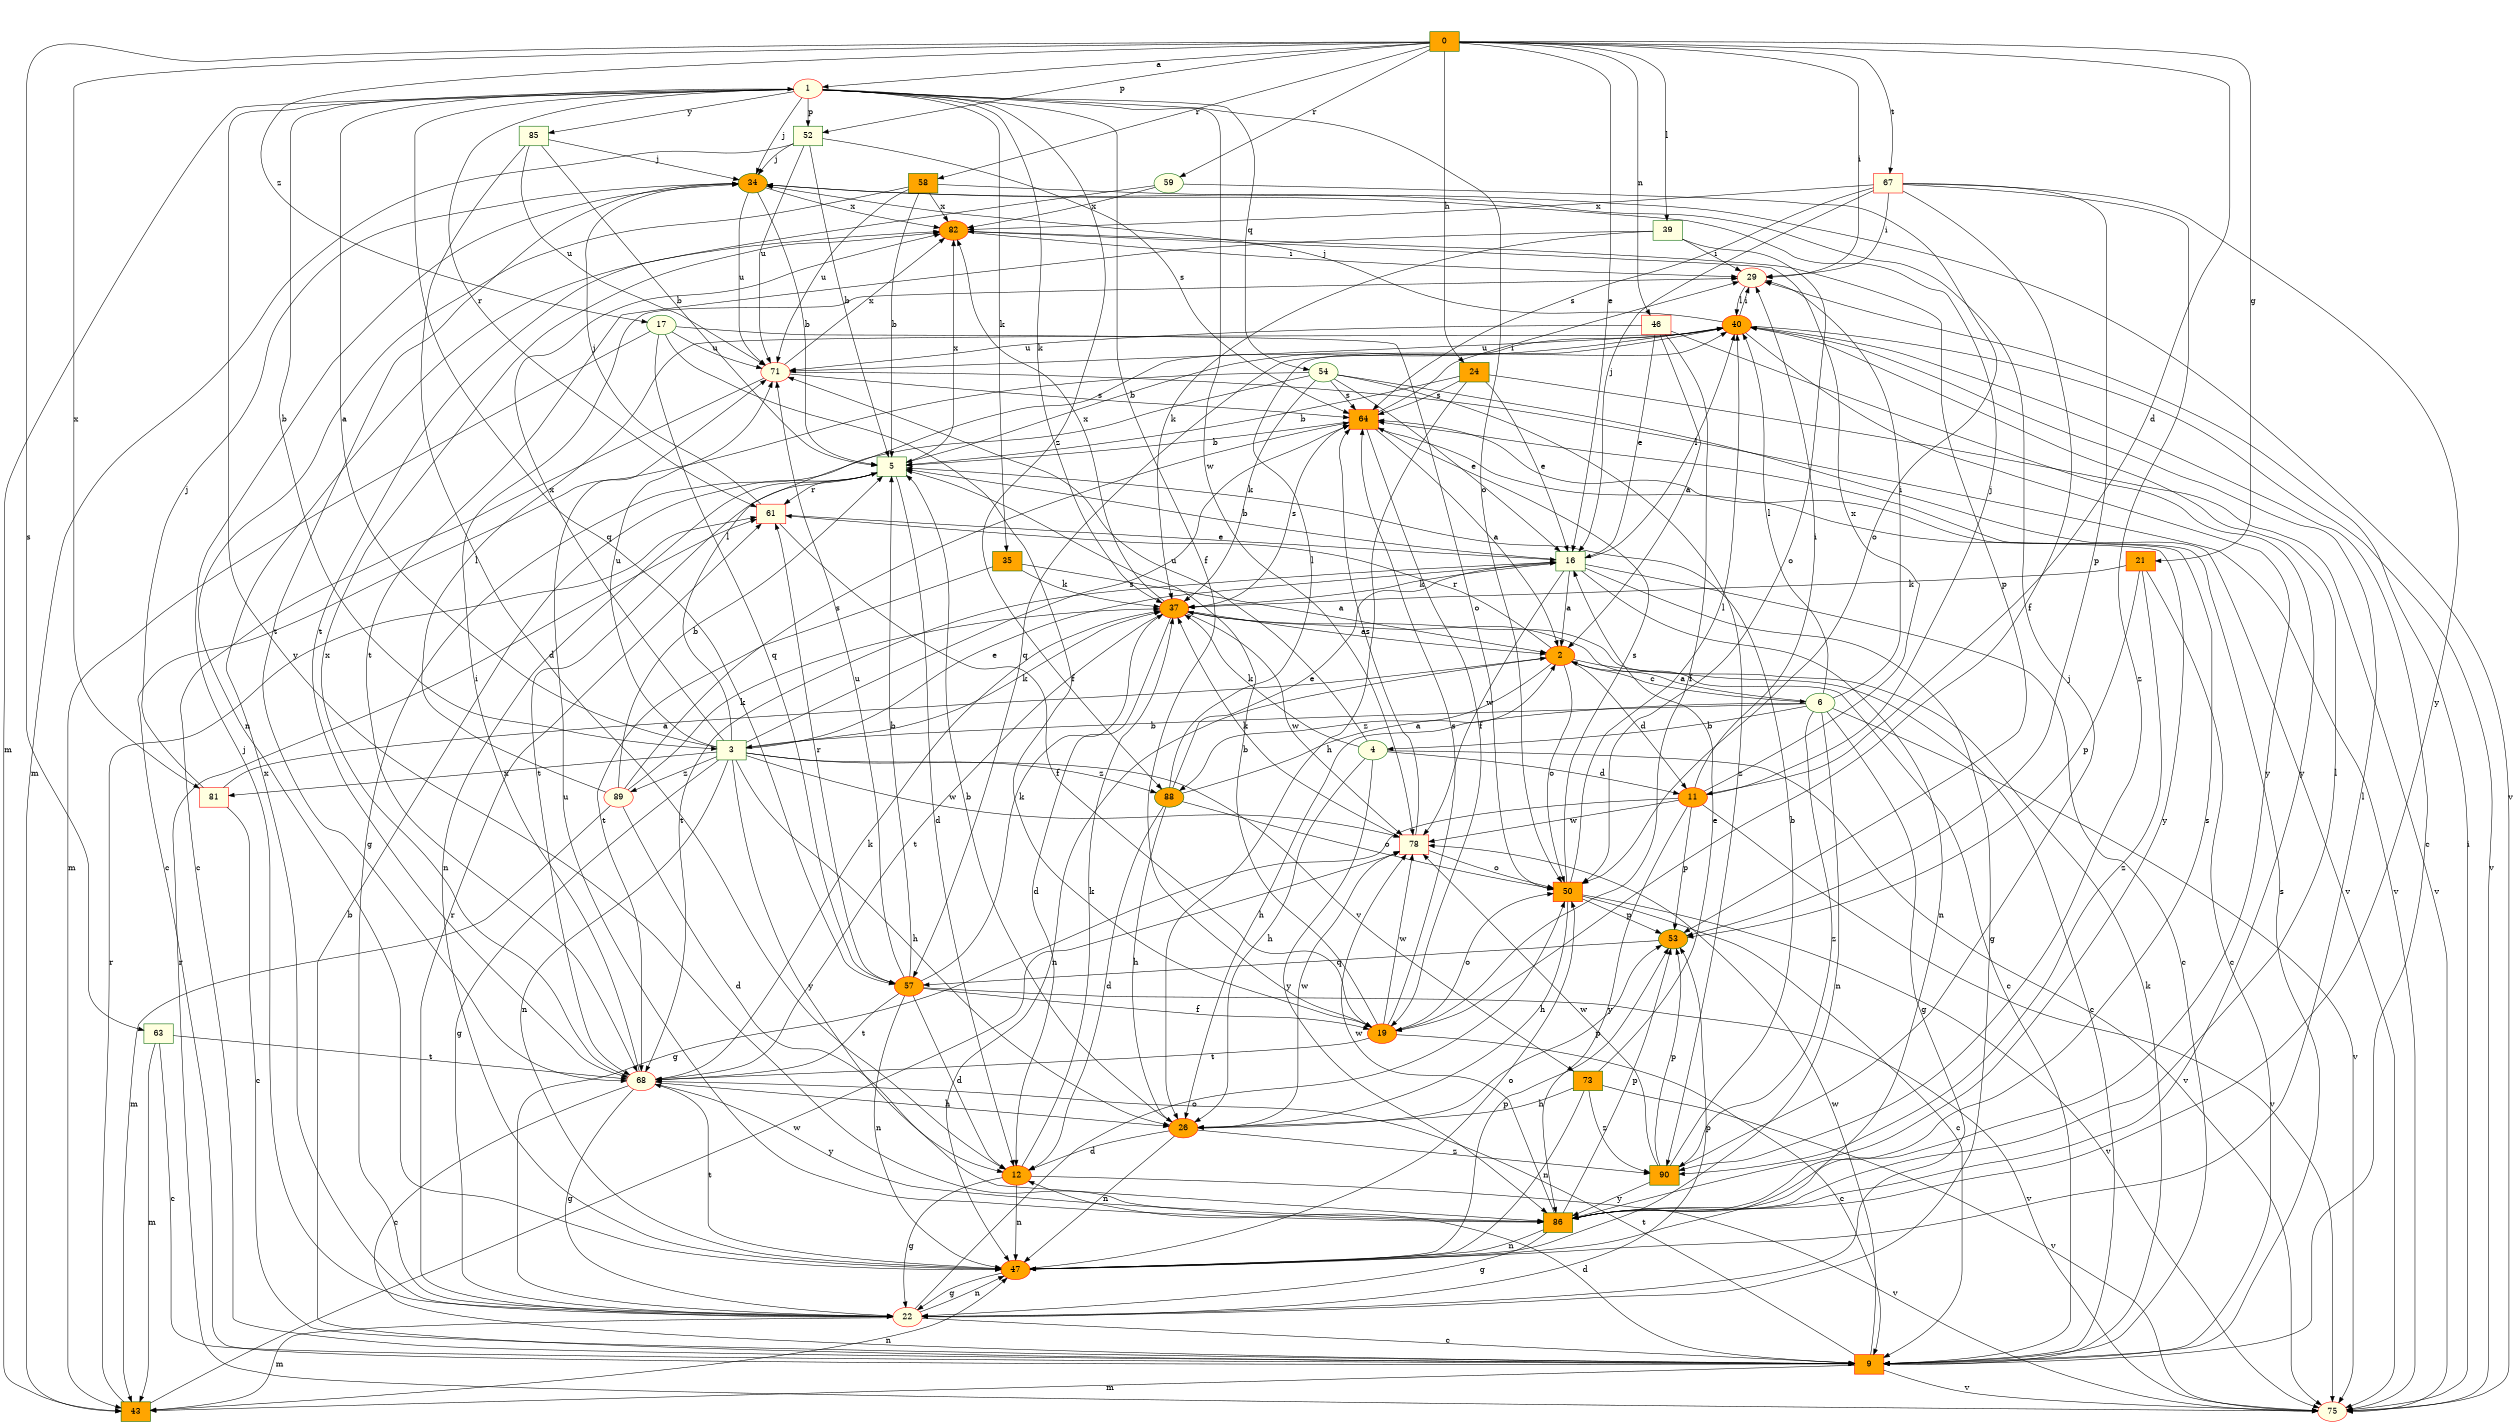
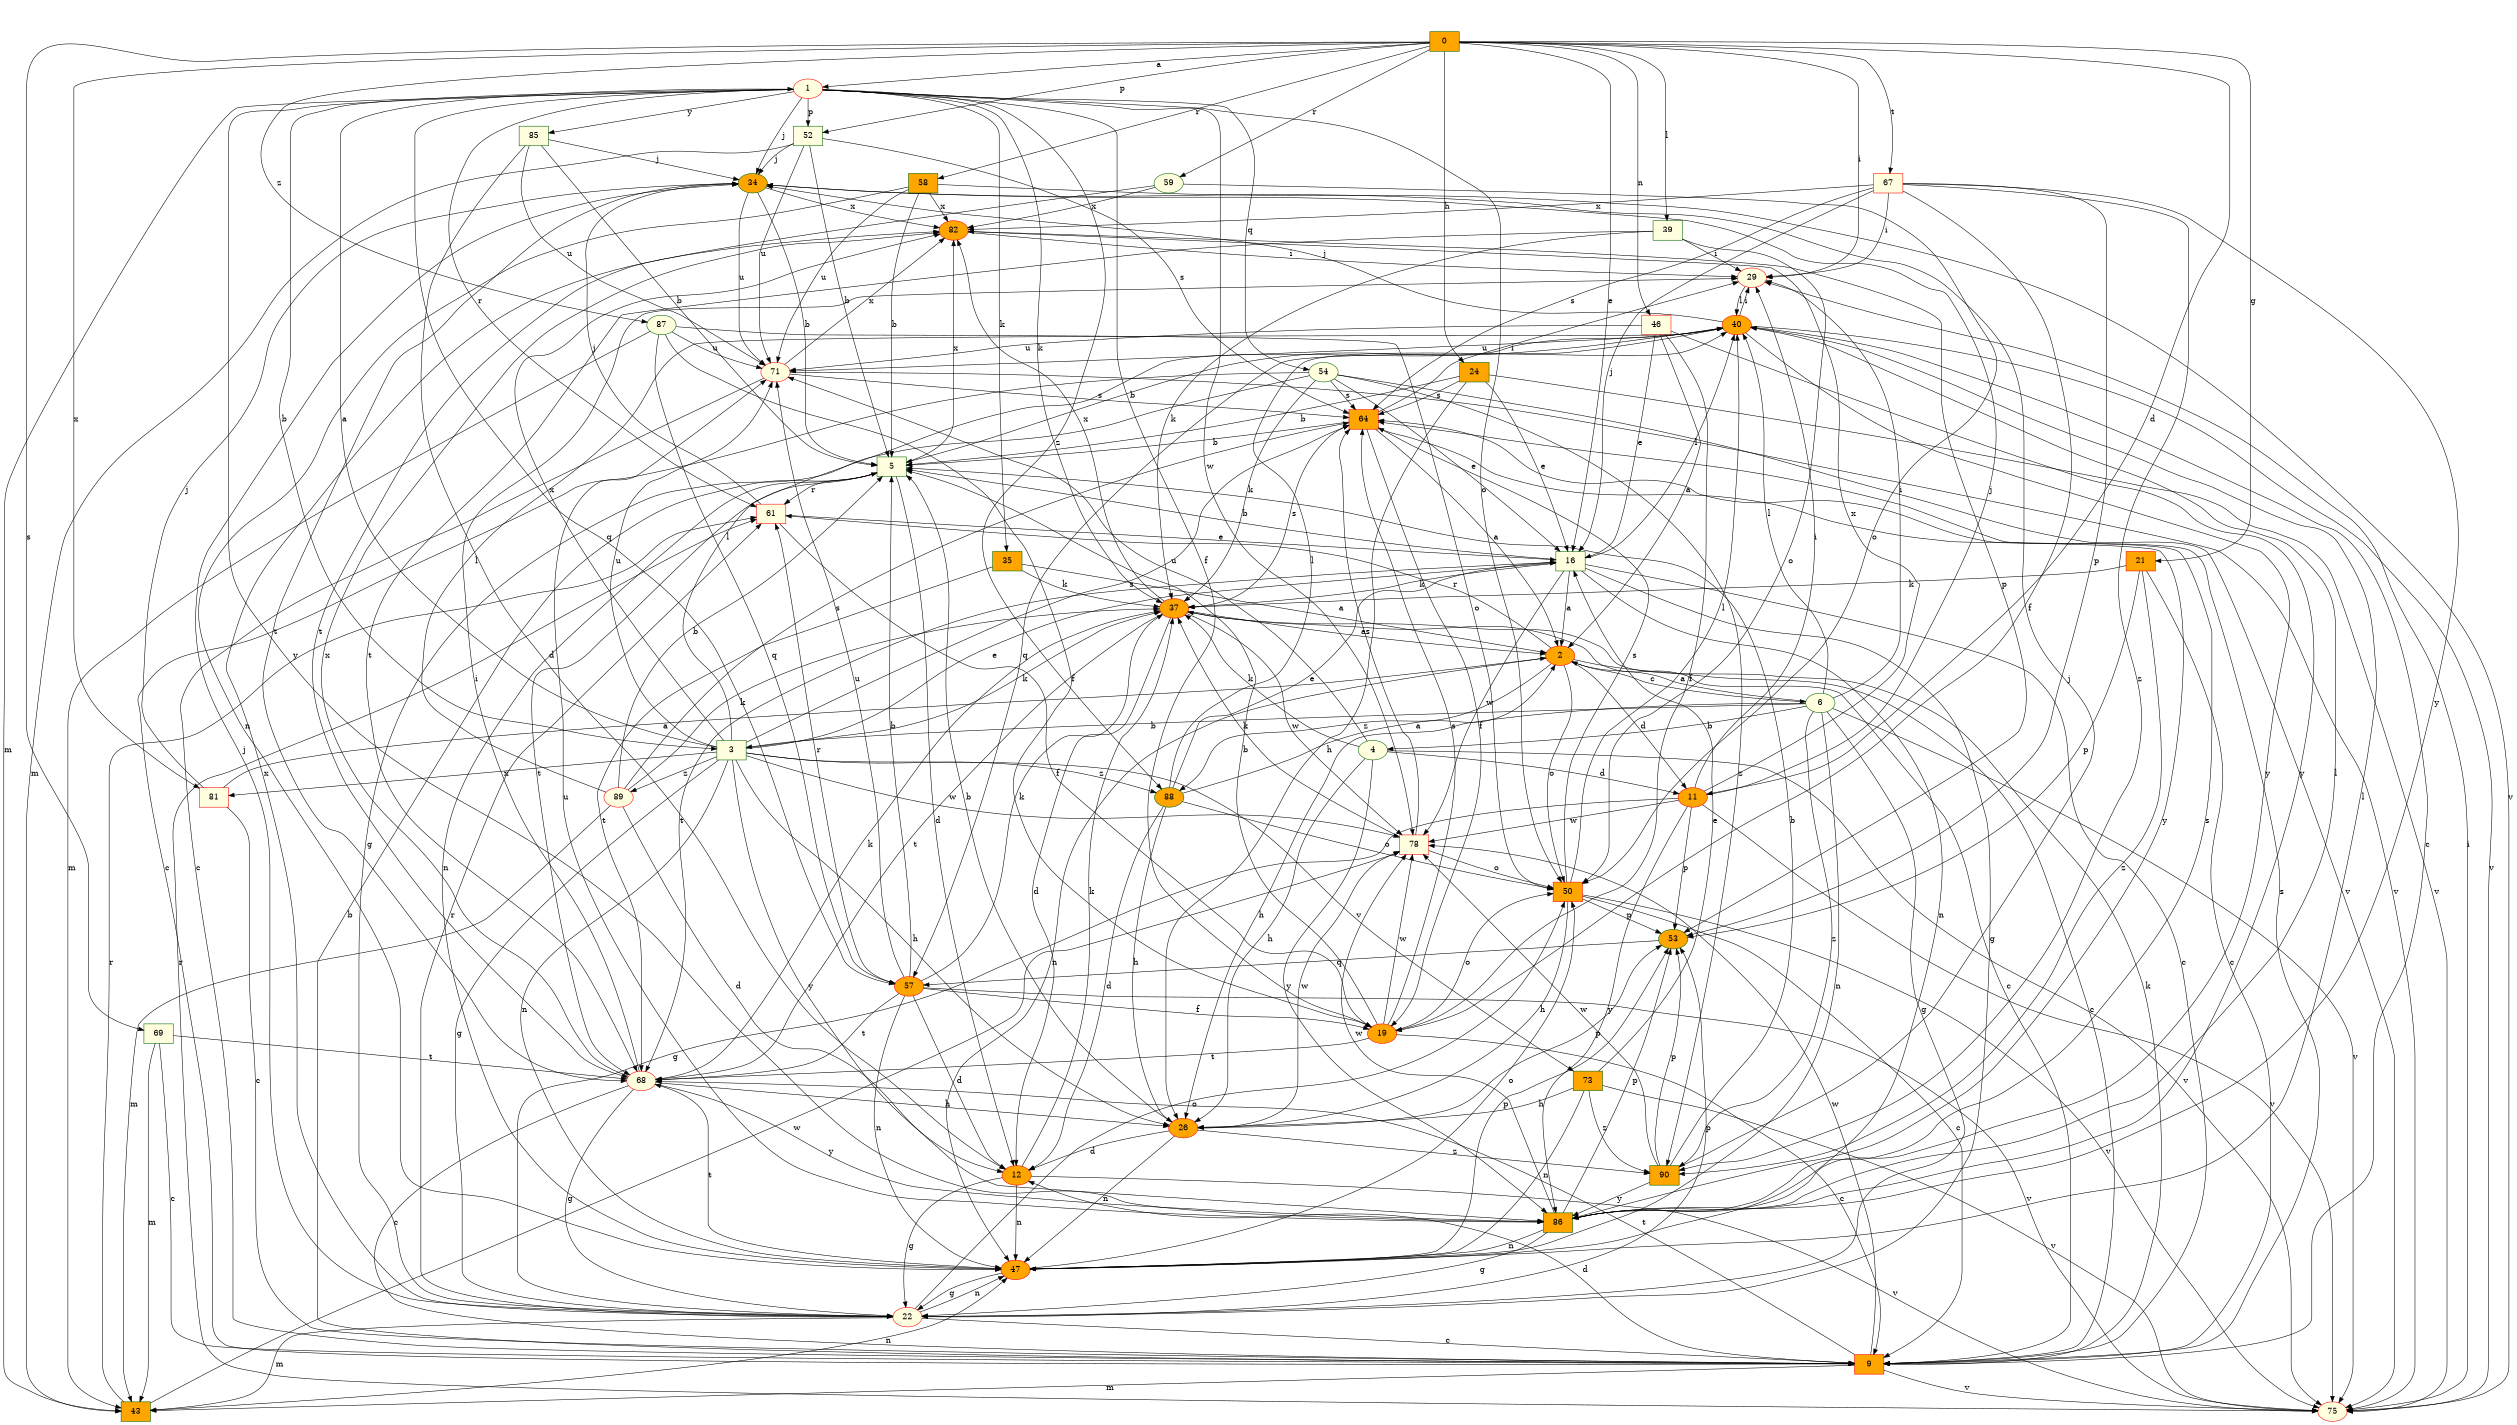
node "17": label "17" -> "87"
node "63": label "63" -> "69"
